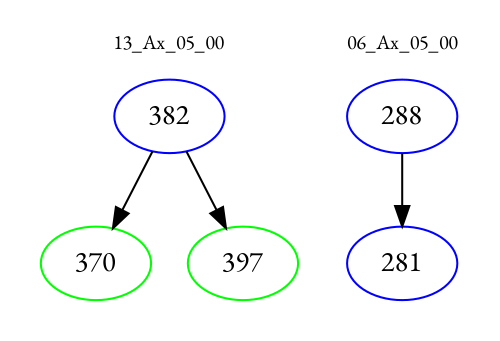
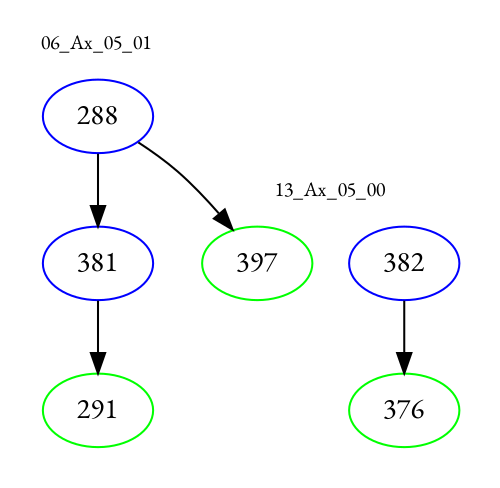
cluster "06_Ax_05_00": label "06_Ax_05_00" -> "06_Ax_05_01"
edge "382" -> "397": now "288" -> "397"
node "370": label "370" -> "376"
node "281": label "281" -> "381"
node "291": added
